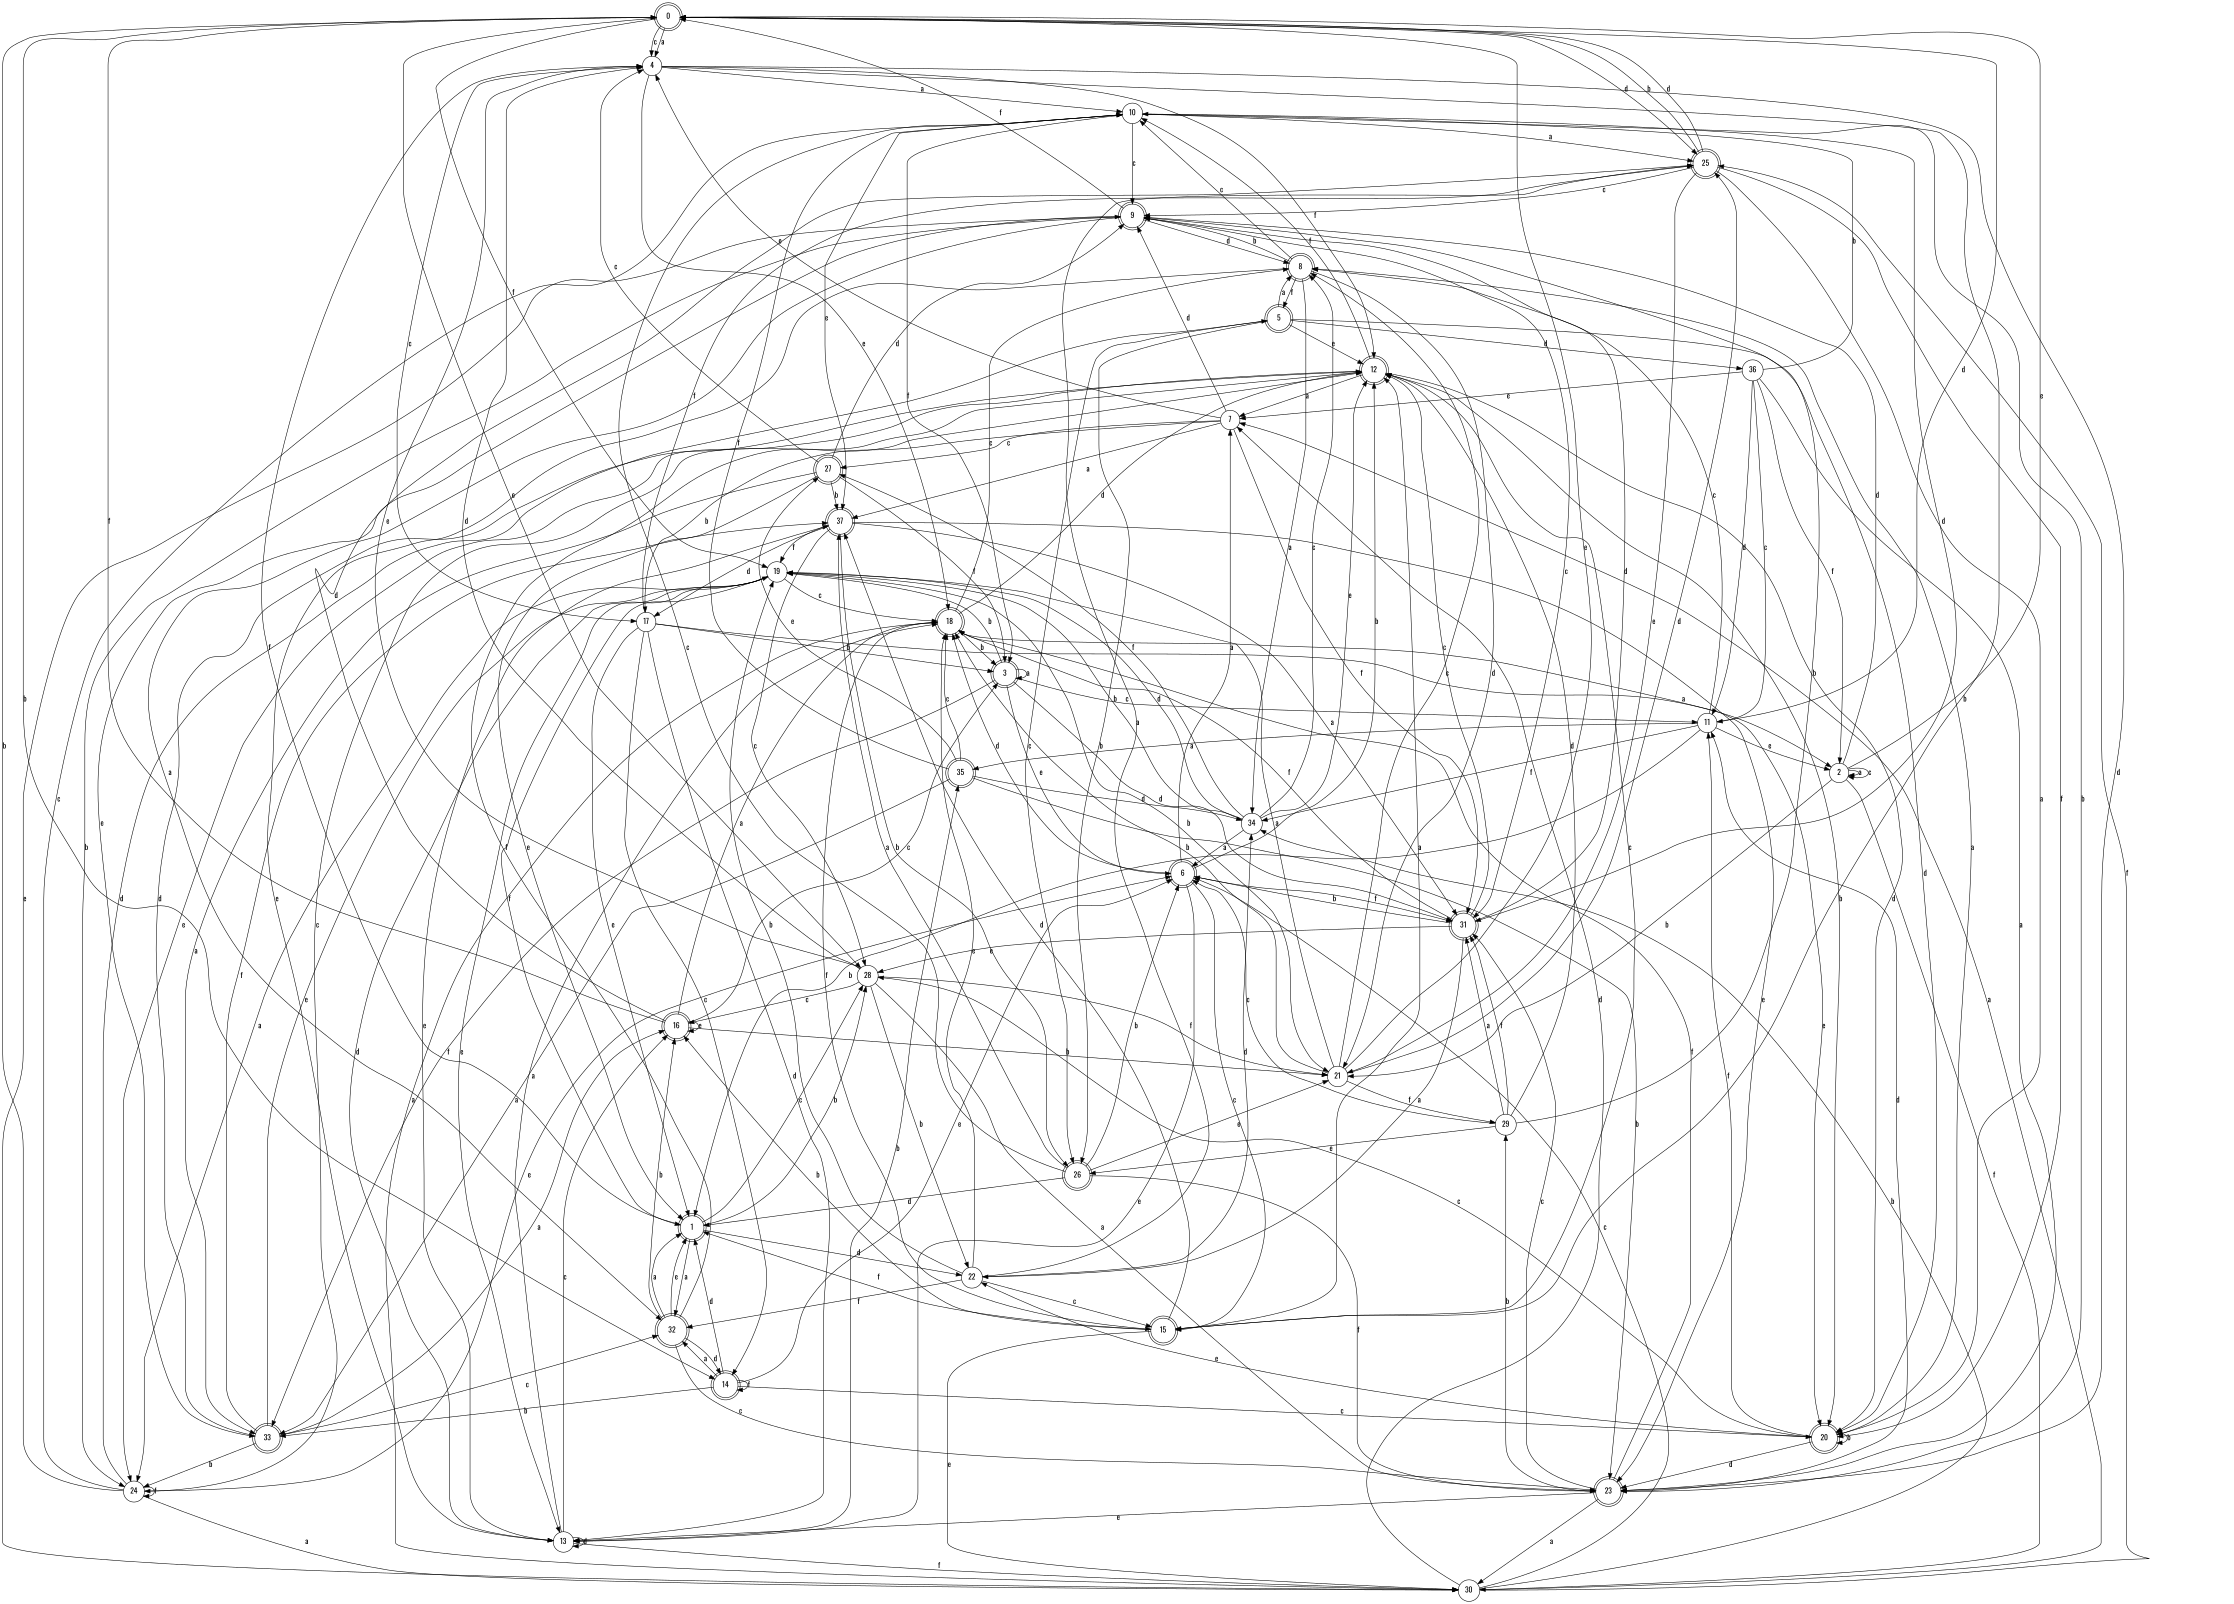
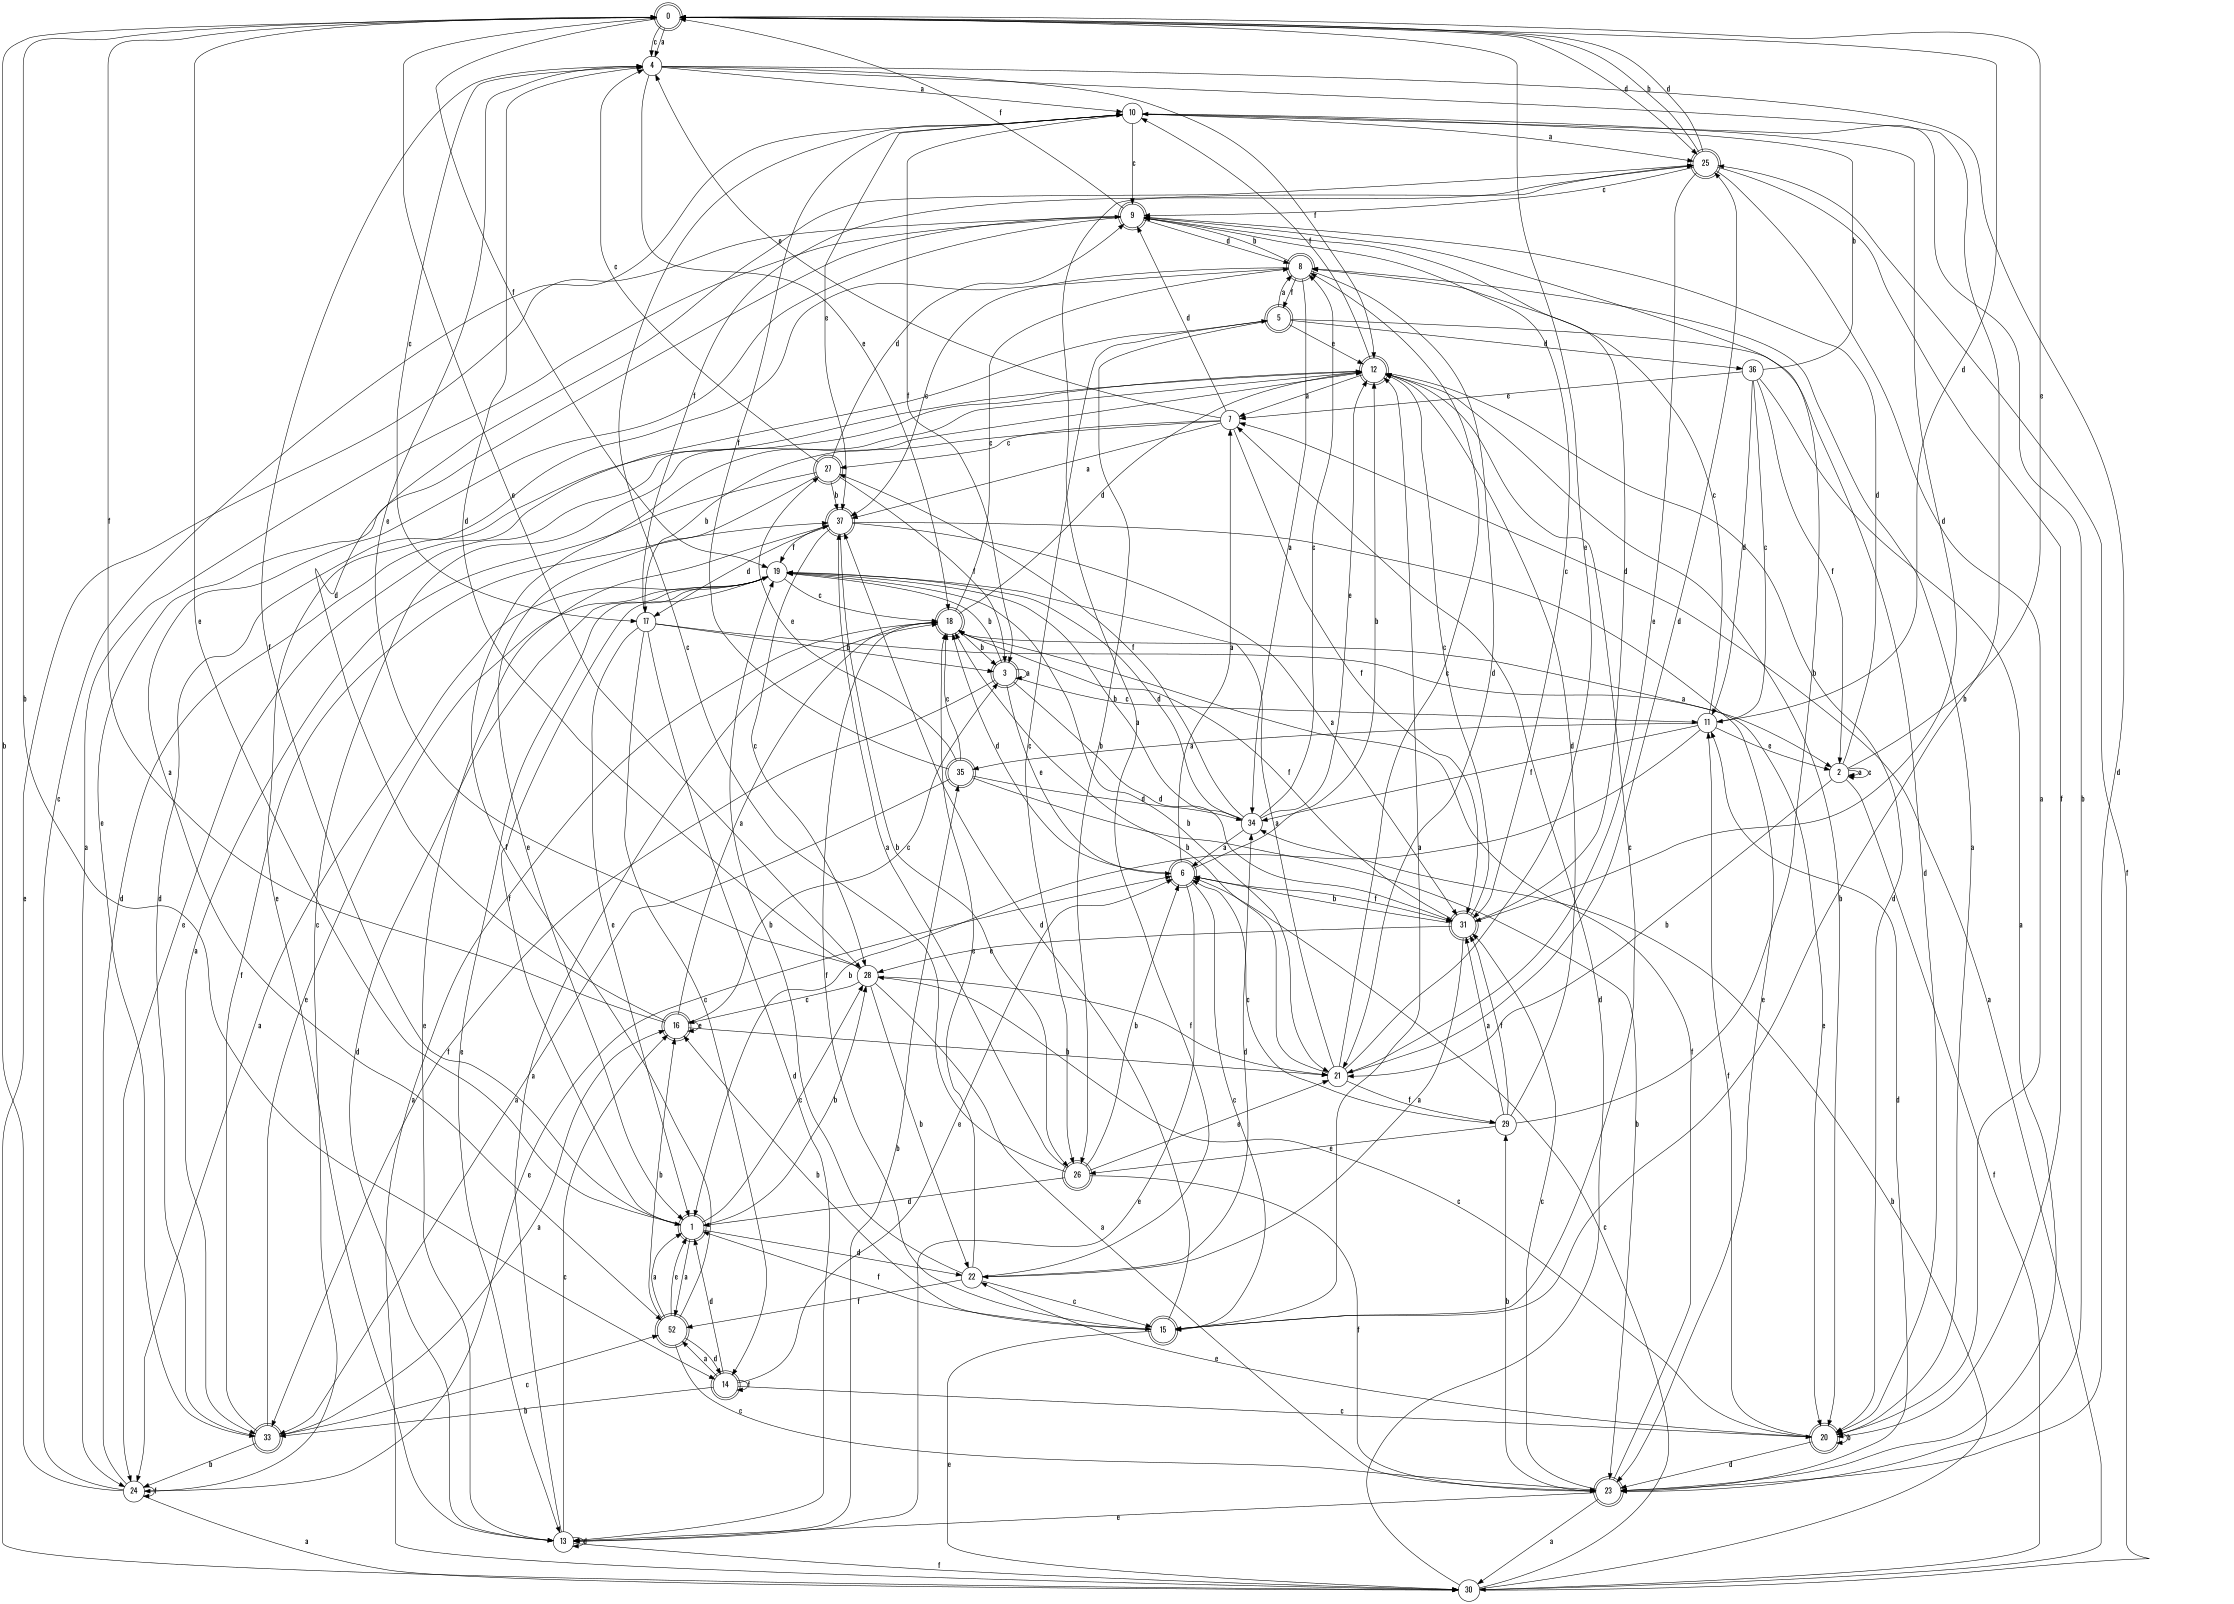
edge "8" -> "10": now "8" -> "37"
edge "1" -> "0": added, label "e"
edge "9" -> "24": label "b" -> "a"
node "32": label "32" -> "52"
